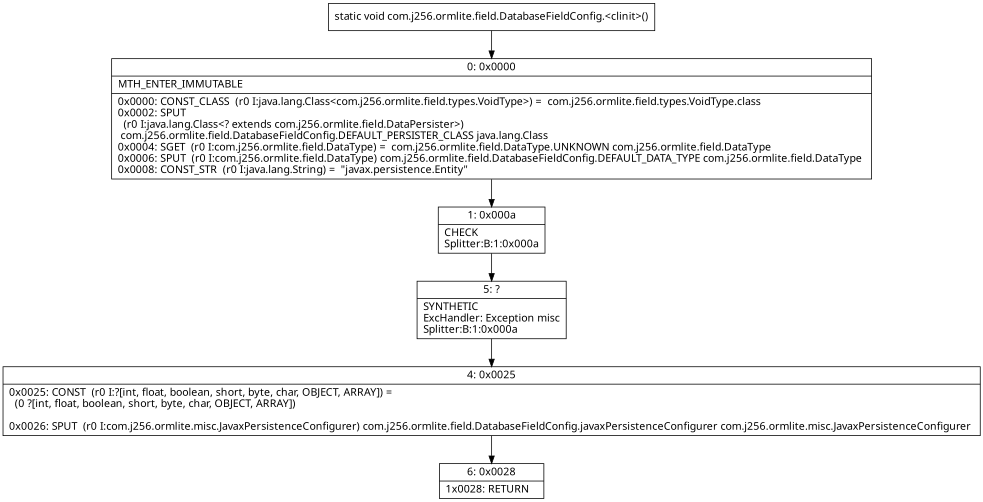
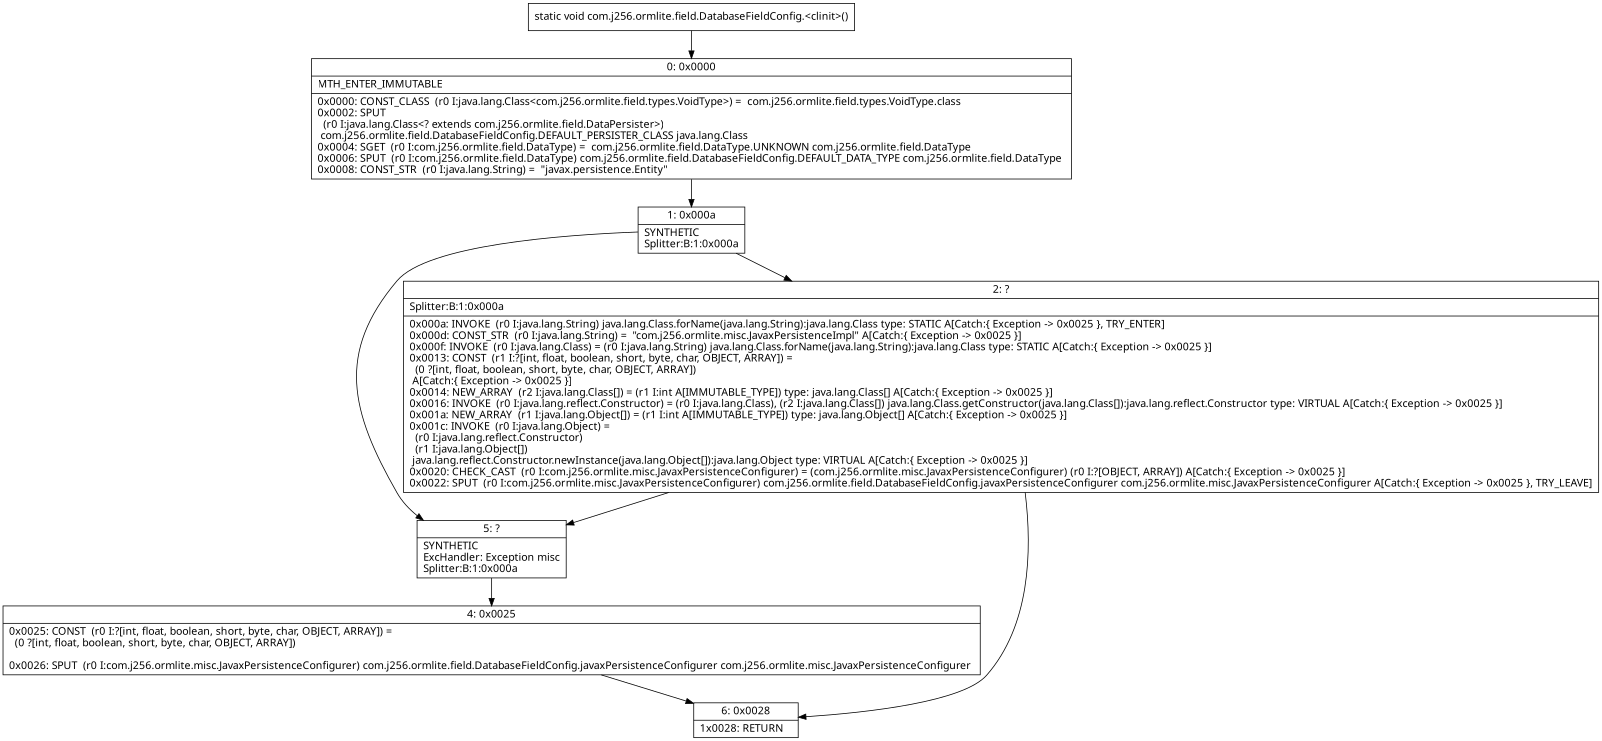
node "1: 0x000a": text "CHECK" -> "SYNTHETIC"
node "2: ?": added
